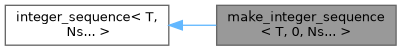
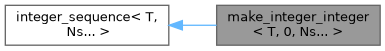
node "make_integer_sequence < T, 0, Ns... >": label "make_integer_sequence < T, 0, Ns... >" -> "make_integer_integer < T, 0, Ns... >"
